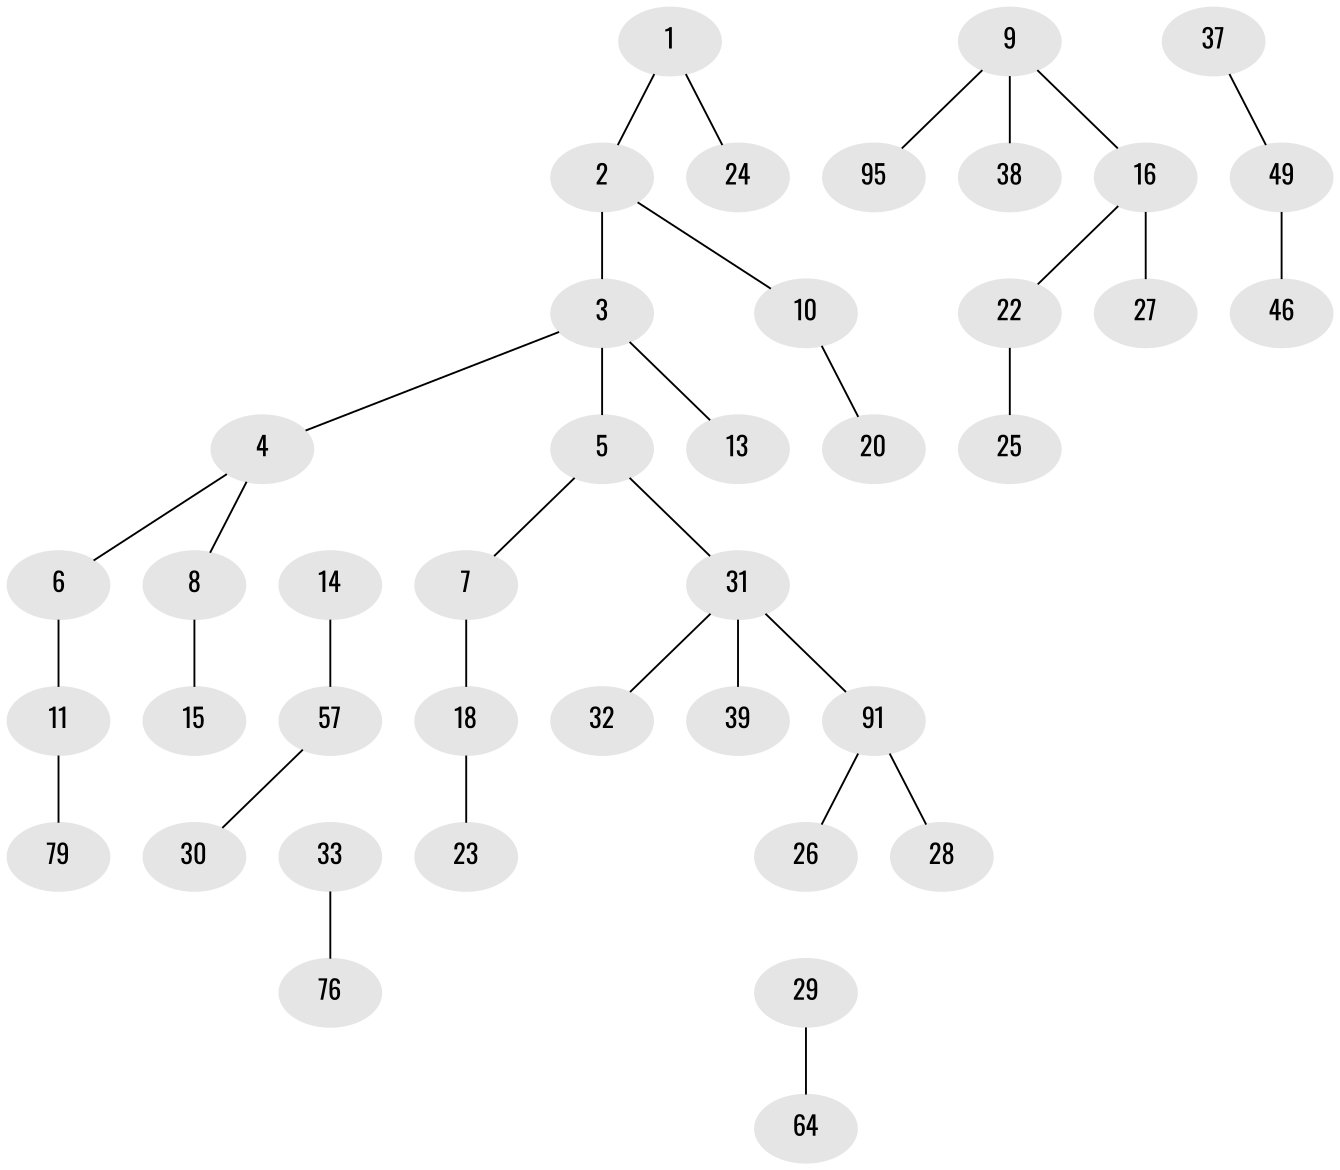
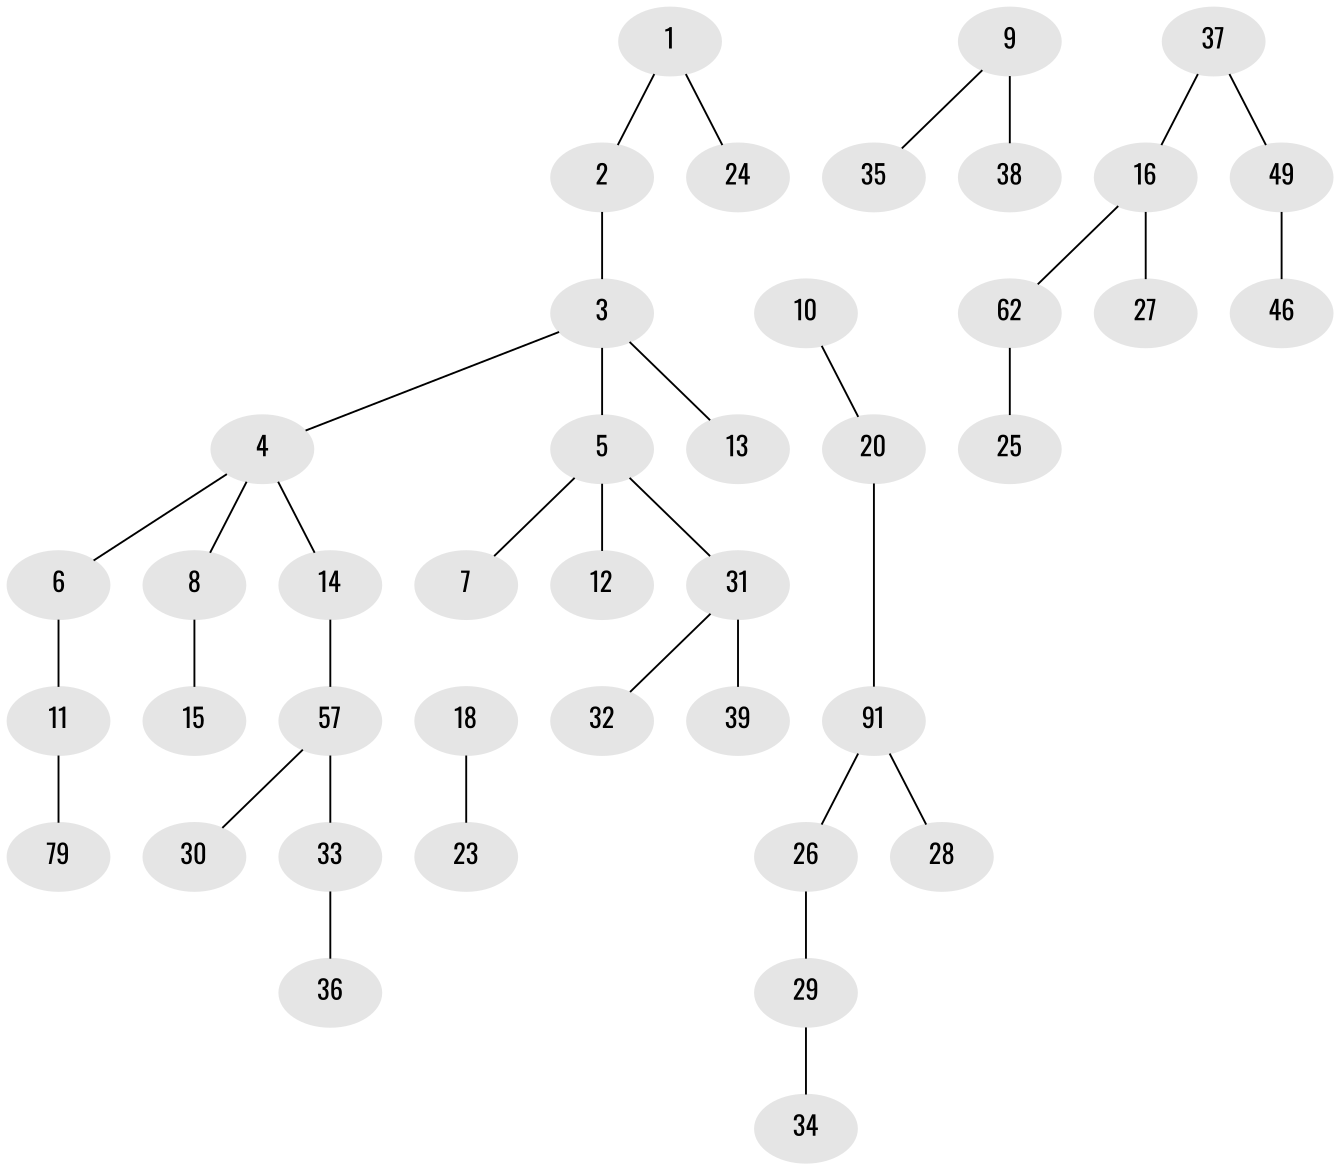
edge "9" -- "16": now "37" -- "16"
node "95": label "95" -> "35"
edge "2" -- "10": removed
node "22": label "22" -> "62"
edge "4" -- "14": added
node "12": added
edge "7" -- "18": removed
edge "31" -- "91": now "20" -- "91"
edge "57" -- "33": added
edge "26" -- "29": added
node "76": label "76" -> "36"
node "64": label "64" -> "34"
